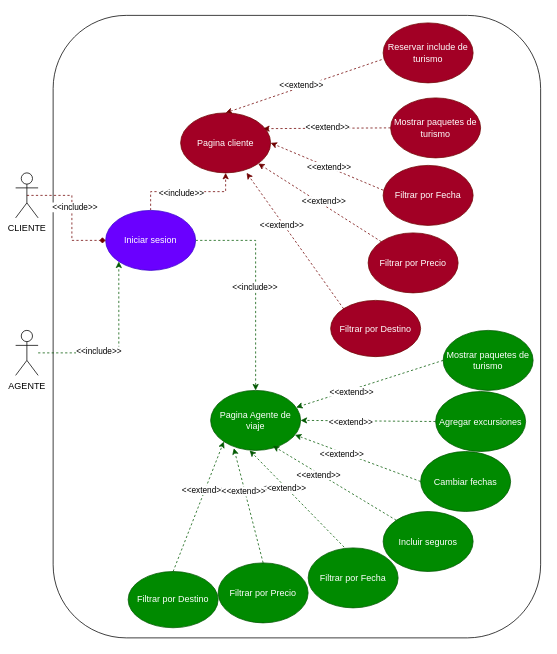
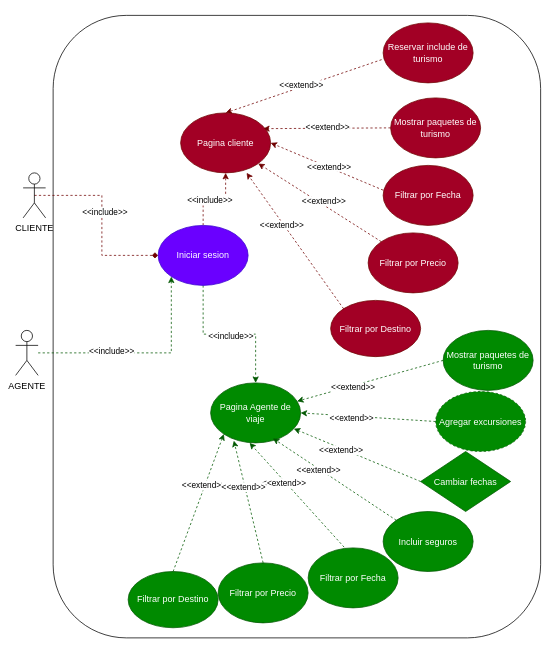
node "CLIENTE": moved (27, 195) -> (34, 195)
node "Iniciar sesion": moved (150, 240) -> (203, 255)
node "Pagina Agente de viaje": moved (255, 420) -> (255, 413)
node "Agregar excursiones": style solid -> dashed
node "Cambiar fechas": shape ellipse -> diamond
